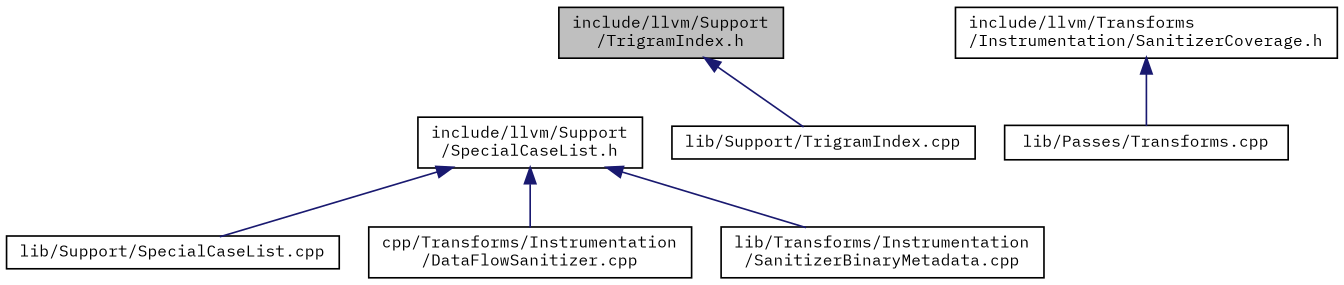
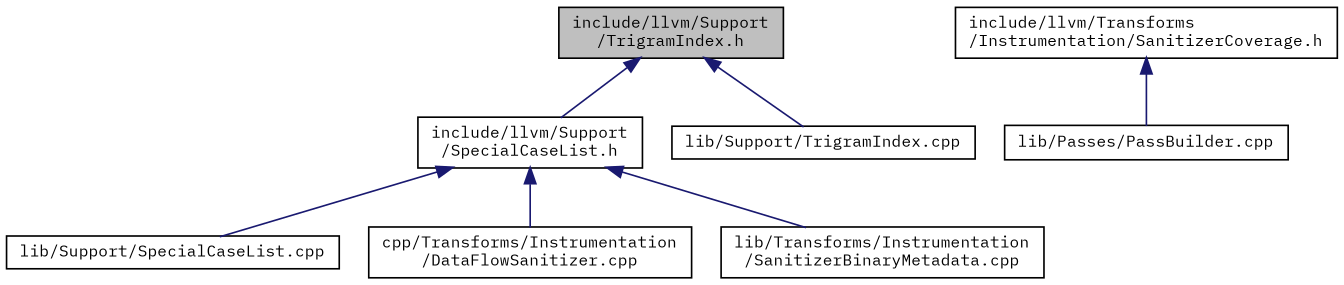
edge "include/llvm/Support /SpecialCaseList.h" -> "include/llvm/Support /TrigramIndex.h": added
node "lib/Passes/Transforms.cpp": label "lib/Passes/Transforms.cpp" -> "lib/Passes/PassBuilder.cpp"
